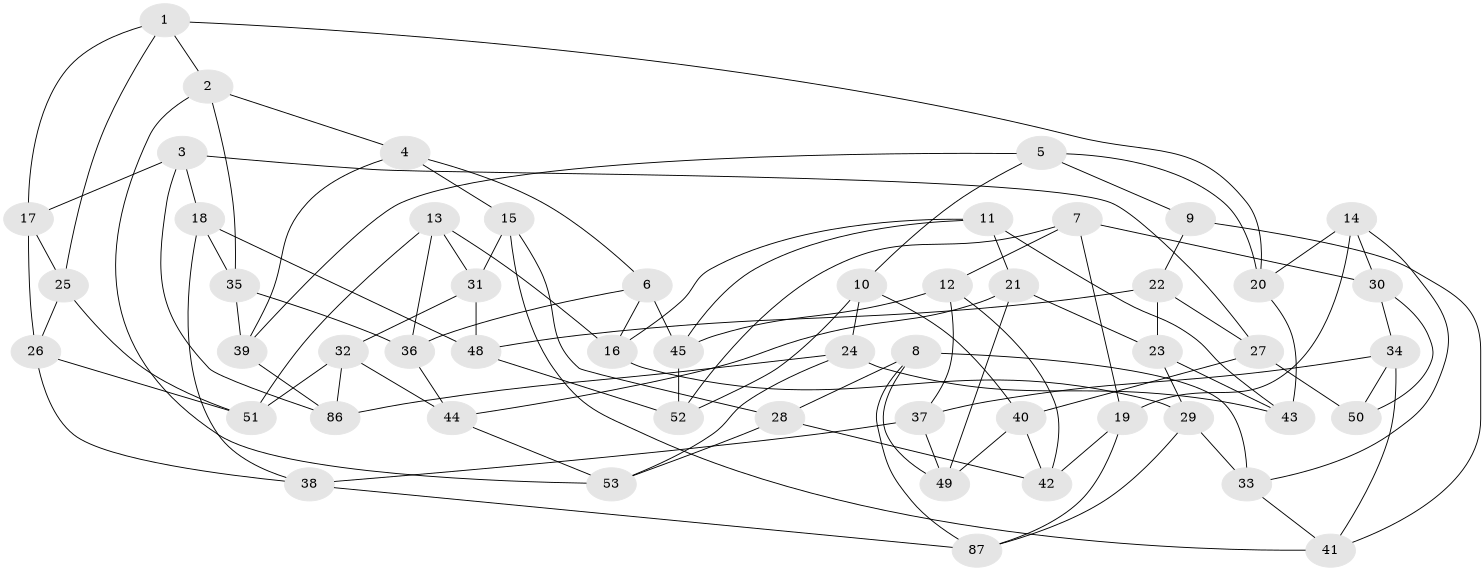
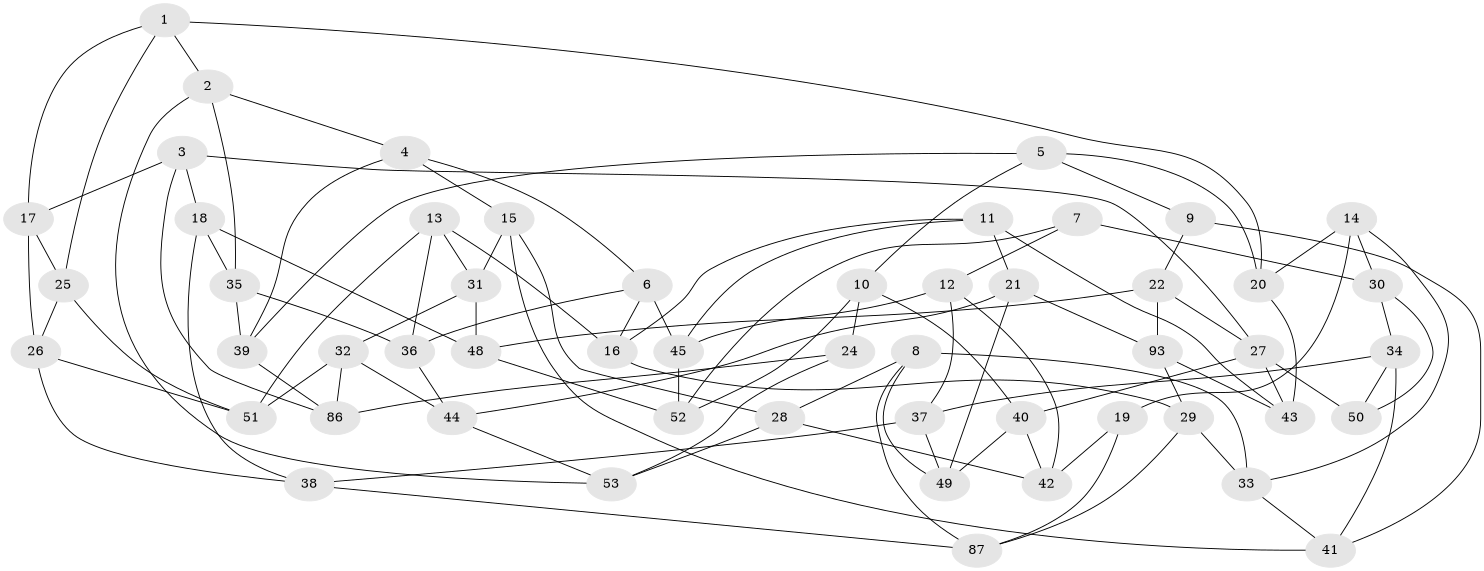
edge "7" -- "19": removed
node "23": label "23" -> "93"
edge "24" -- "43": now "27" -- "43"
